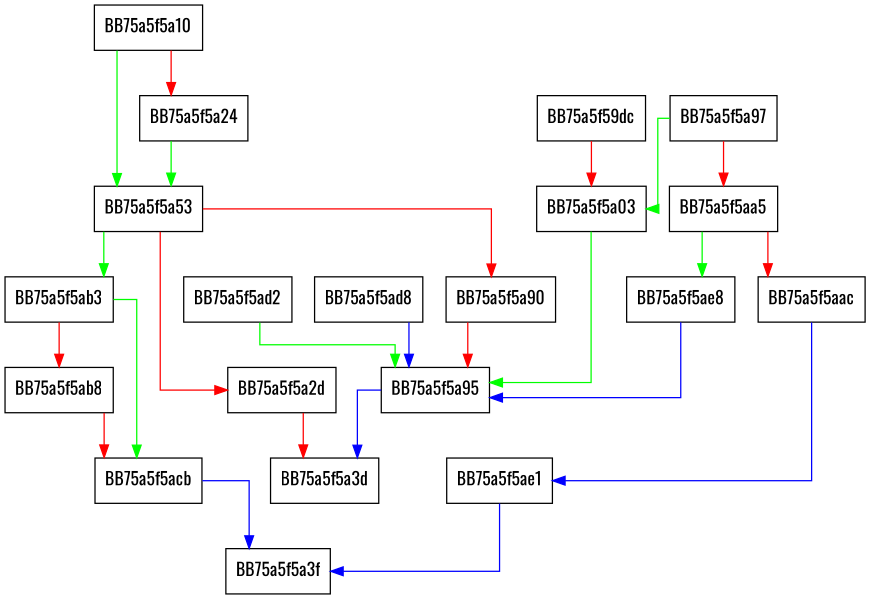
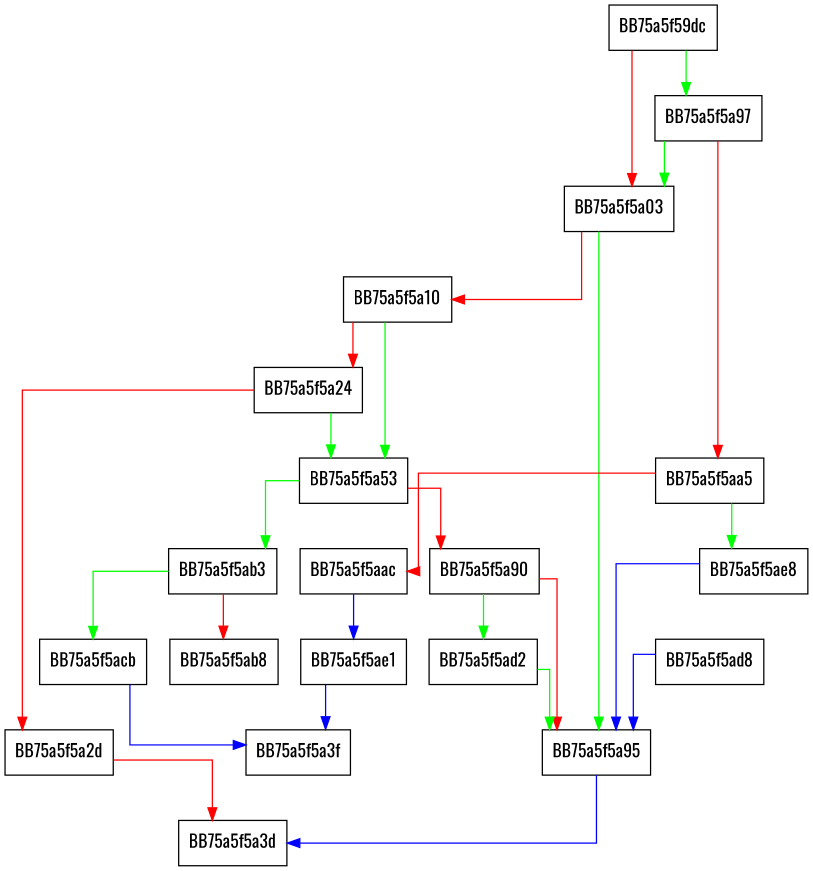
edge "BB75a5f59dc" -> "BB75a5f5a97": added
edge "BB75a5f5a03" -> "BB75a5f5a10": added
edge "BB75a5f5a53" -> "BB75a5f5a2d": now "BB75a5f5a24" -> "BB75a5f5a2d"
edge "BB75a5f5ab8" -> "BB75a5f5acb": removed
edge "BB75a5f5a90" -> "BB75a5f5ad2": added
